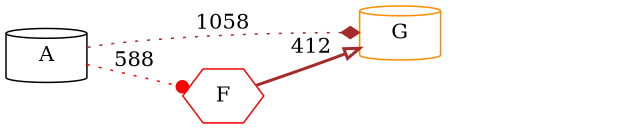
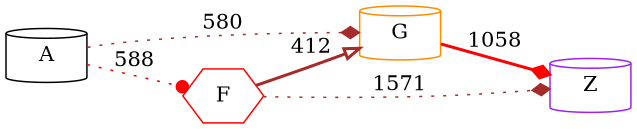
edge "A" -> "G": label "1058" -> "580"
node "Z": added
